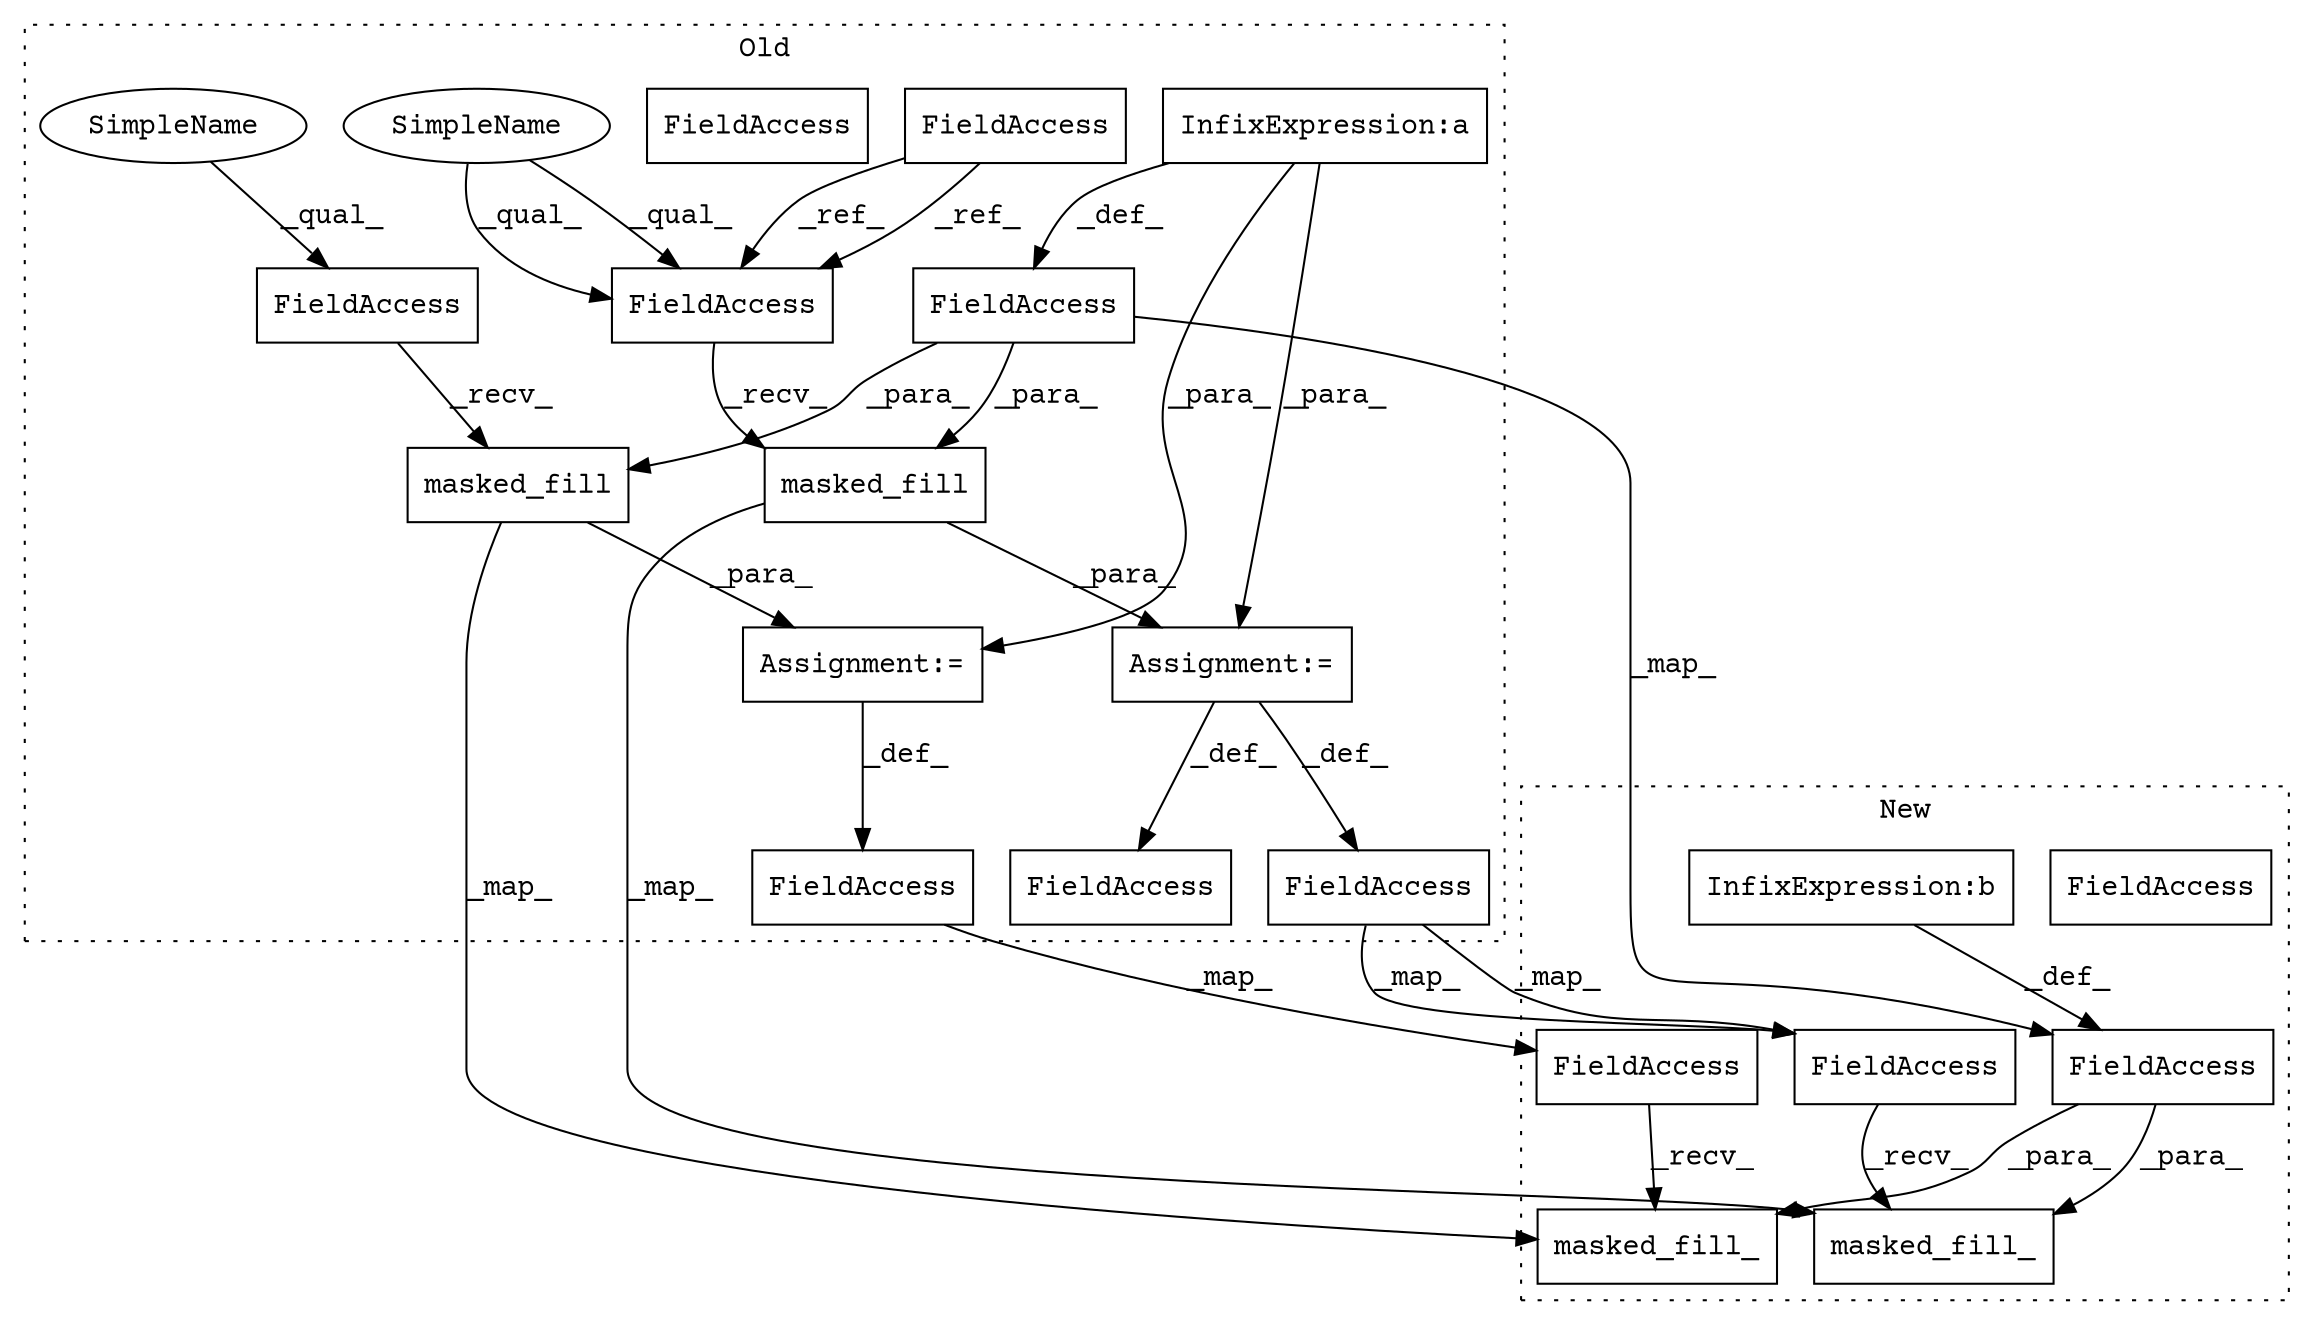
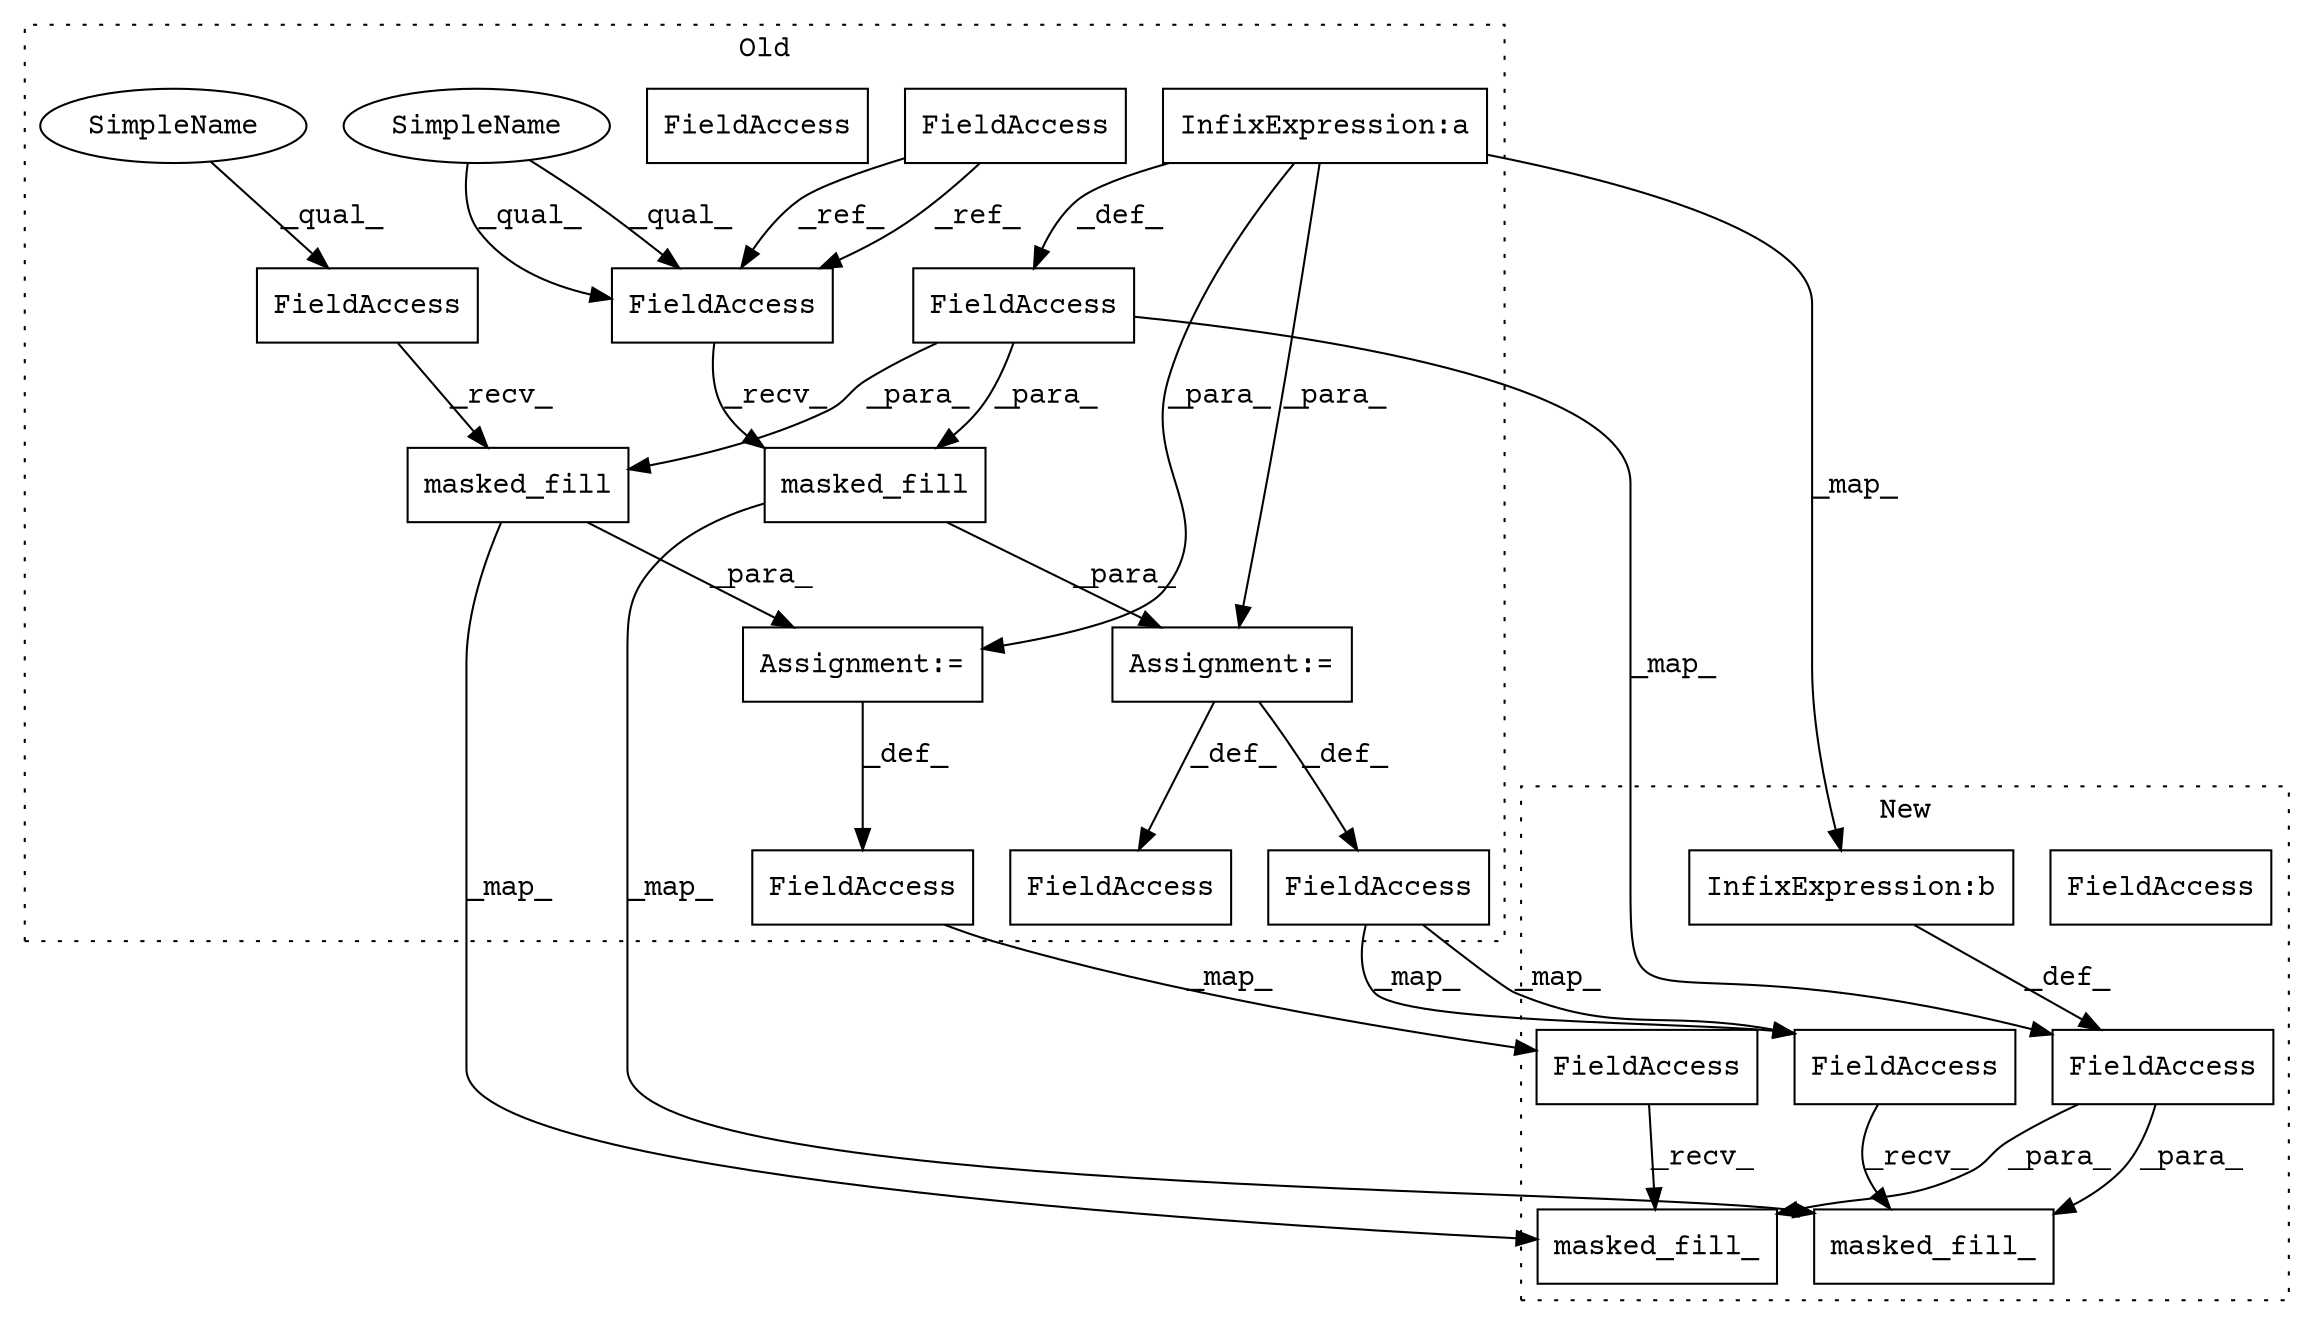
edge "InfixExpression:a" -> "InfixExpression:b": added, label "_map_"
